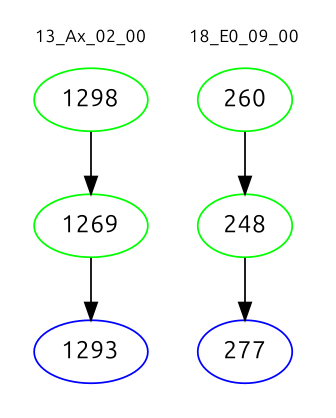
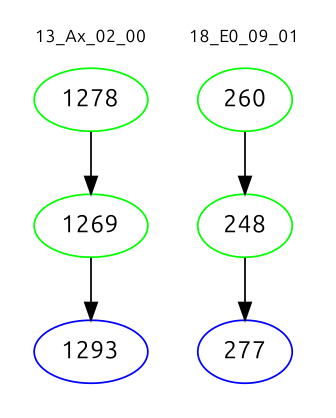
cluster "18_E0_09_00": label "18_E0_09_00" -> "18_E0_09_01"
node "1298": label "1298" -> "1278"
